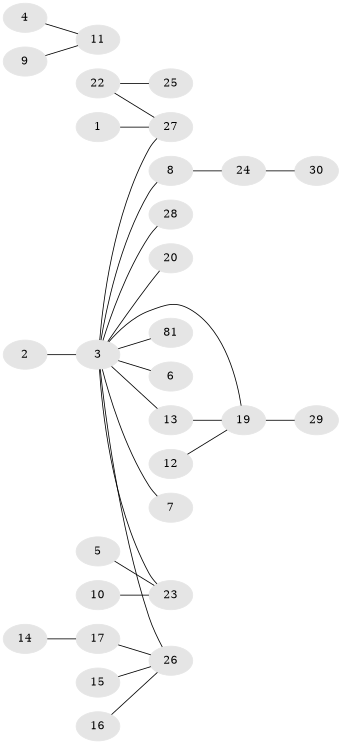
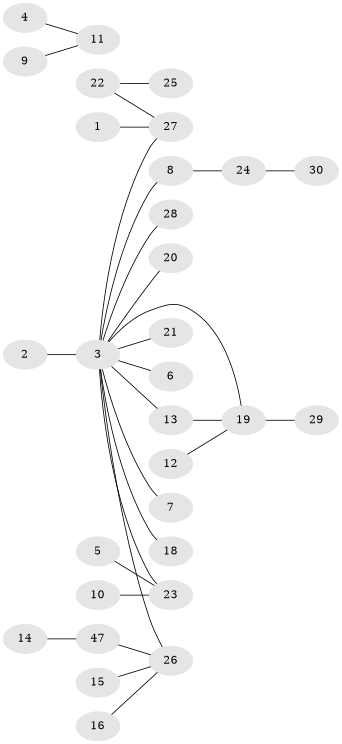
node "81": label "81" -> "21"
node "18": added
node "17": label "17" -> "47"
